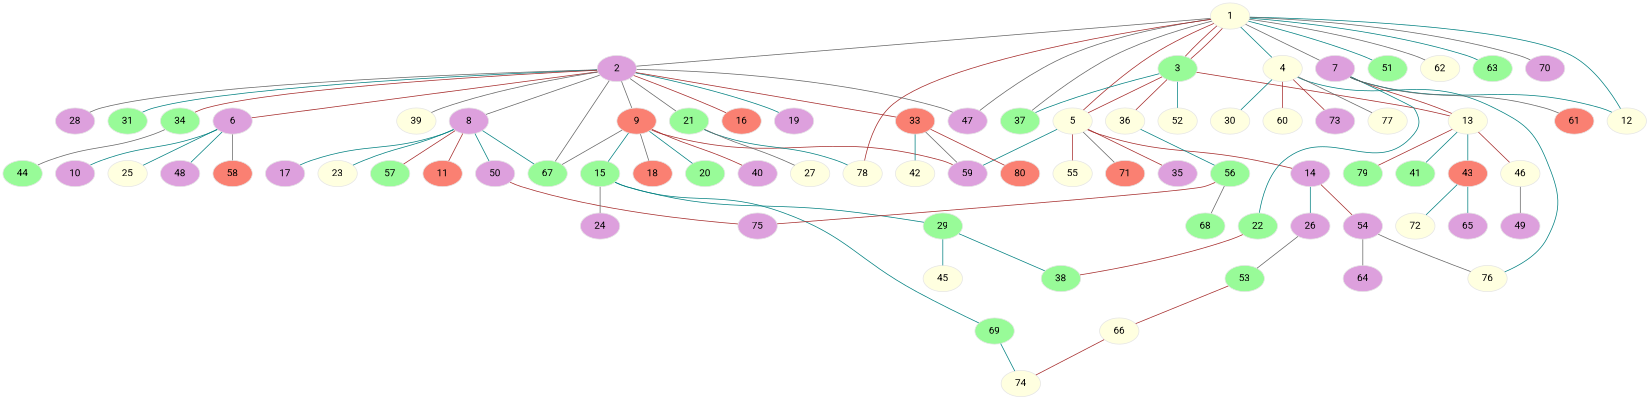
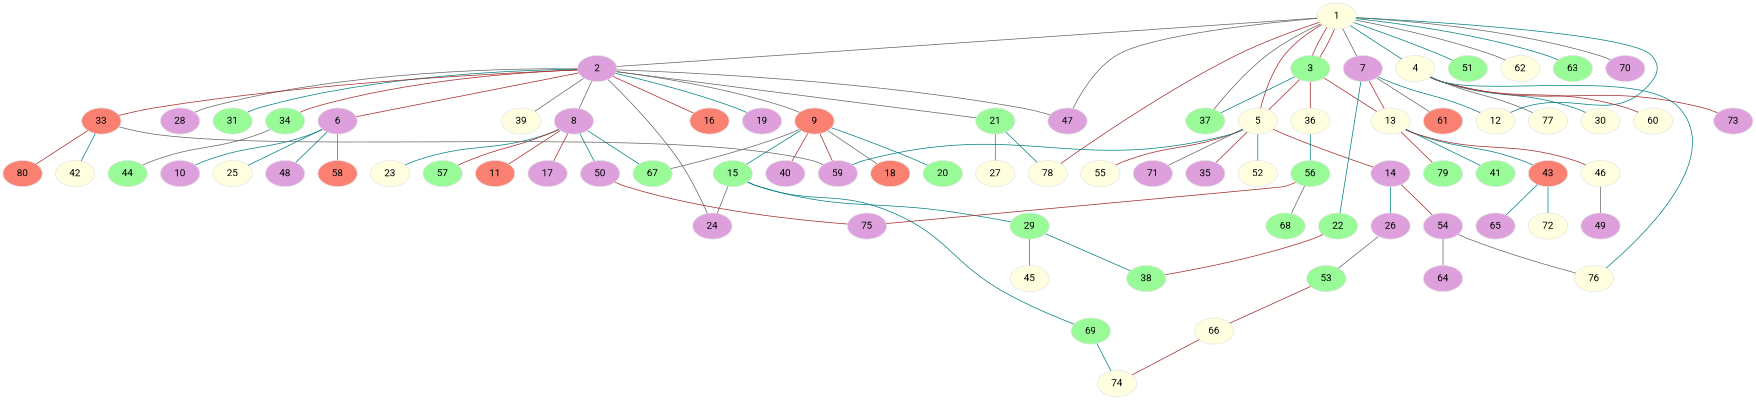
edge "3" -- "52": now "5" -- "52"
edge "2" -- "67": now "2" -- "24"
edge "8" -- "17": color teal -> brown
node "71": fillcolor salmon -> plum
